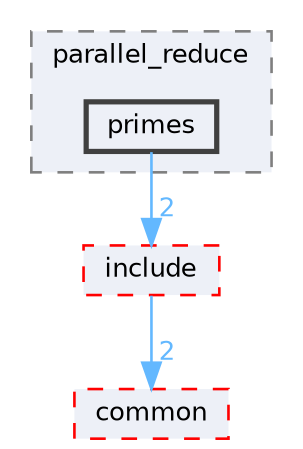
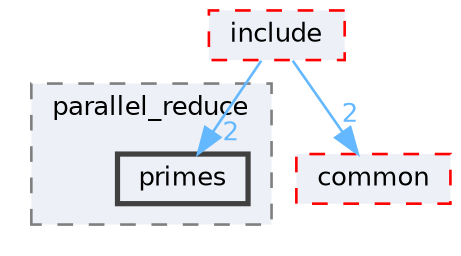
edge "primes" -> "include": reversed
